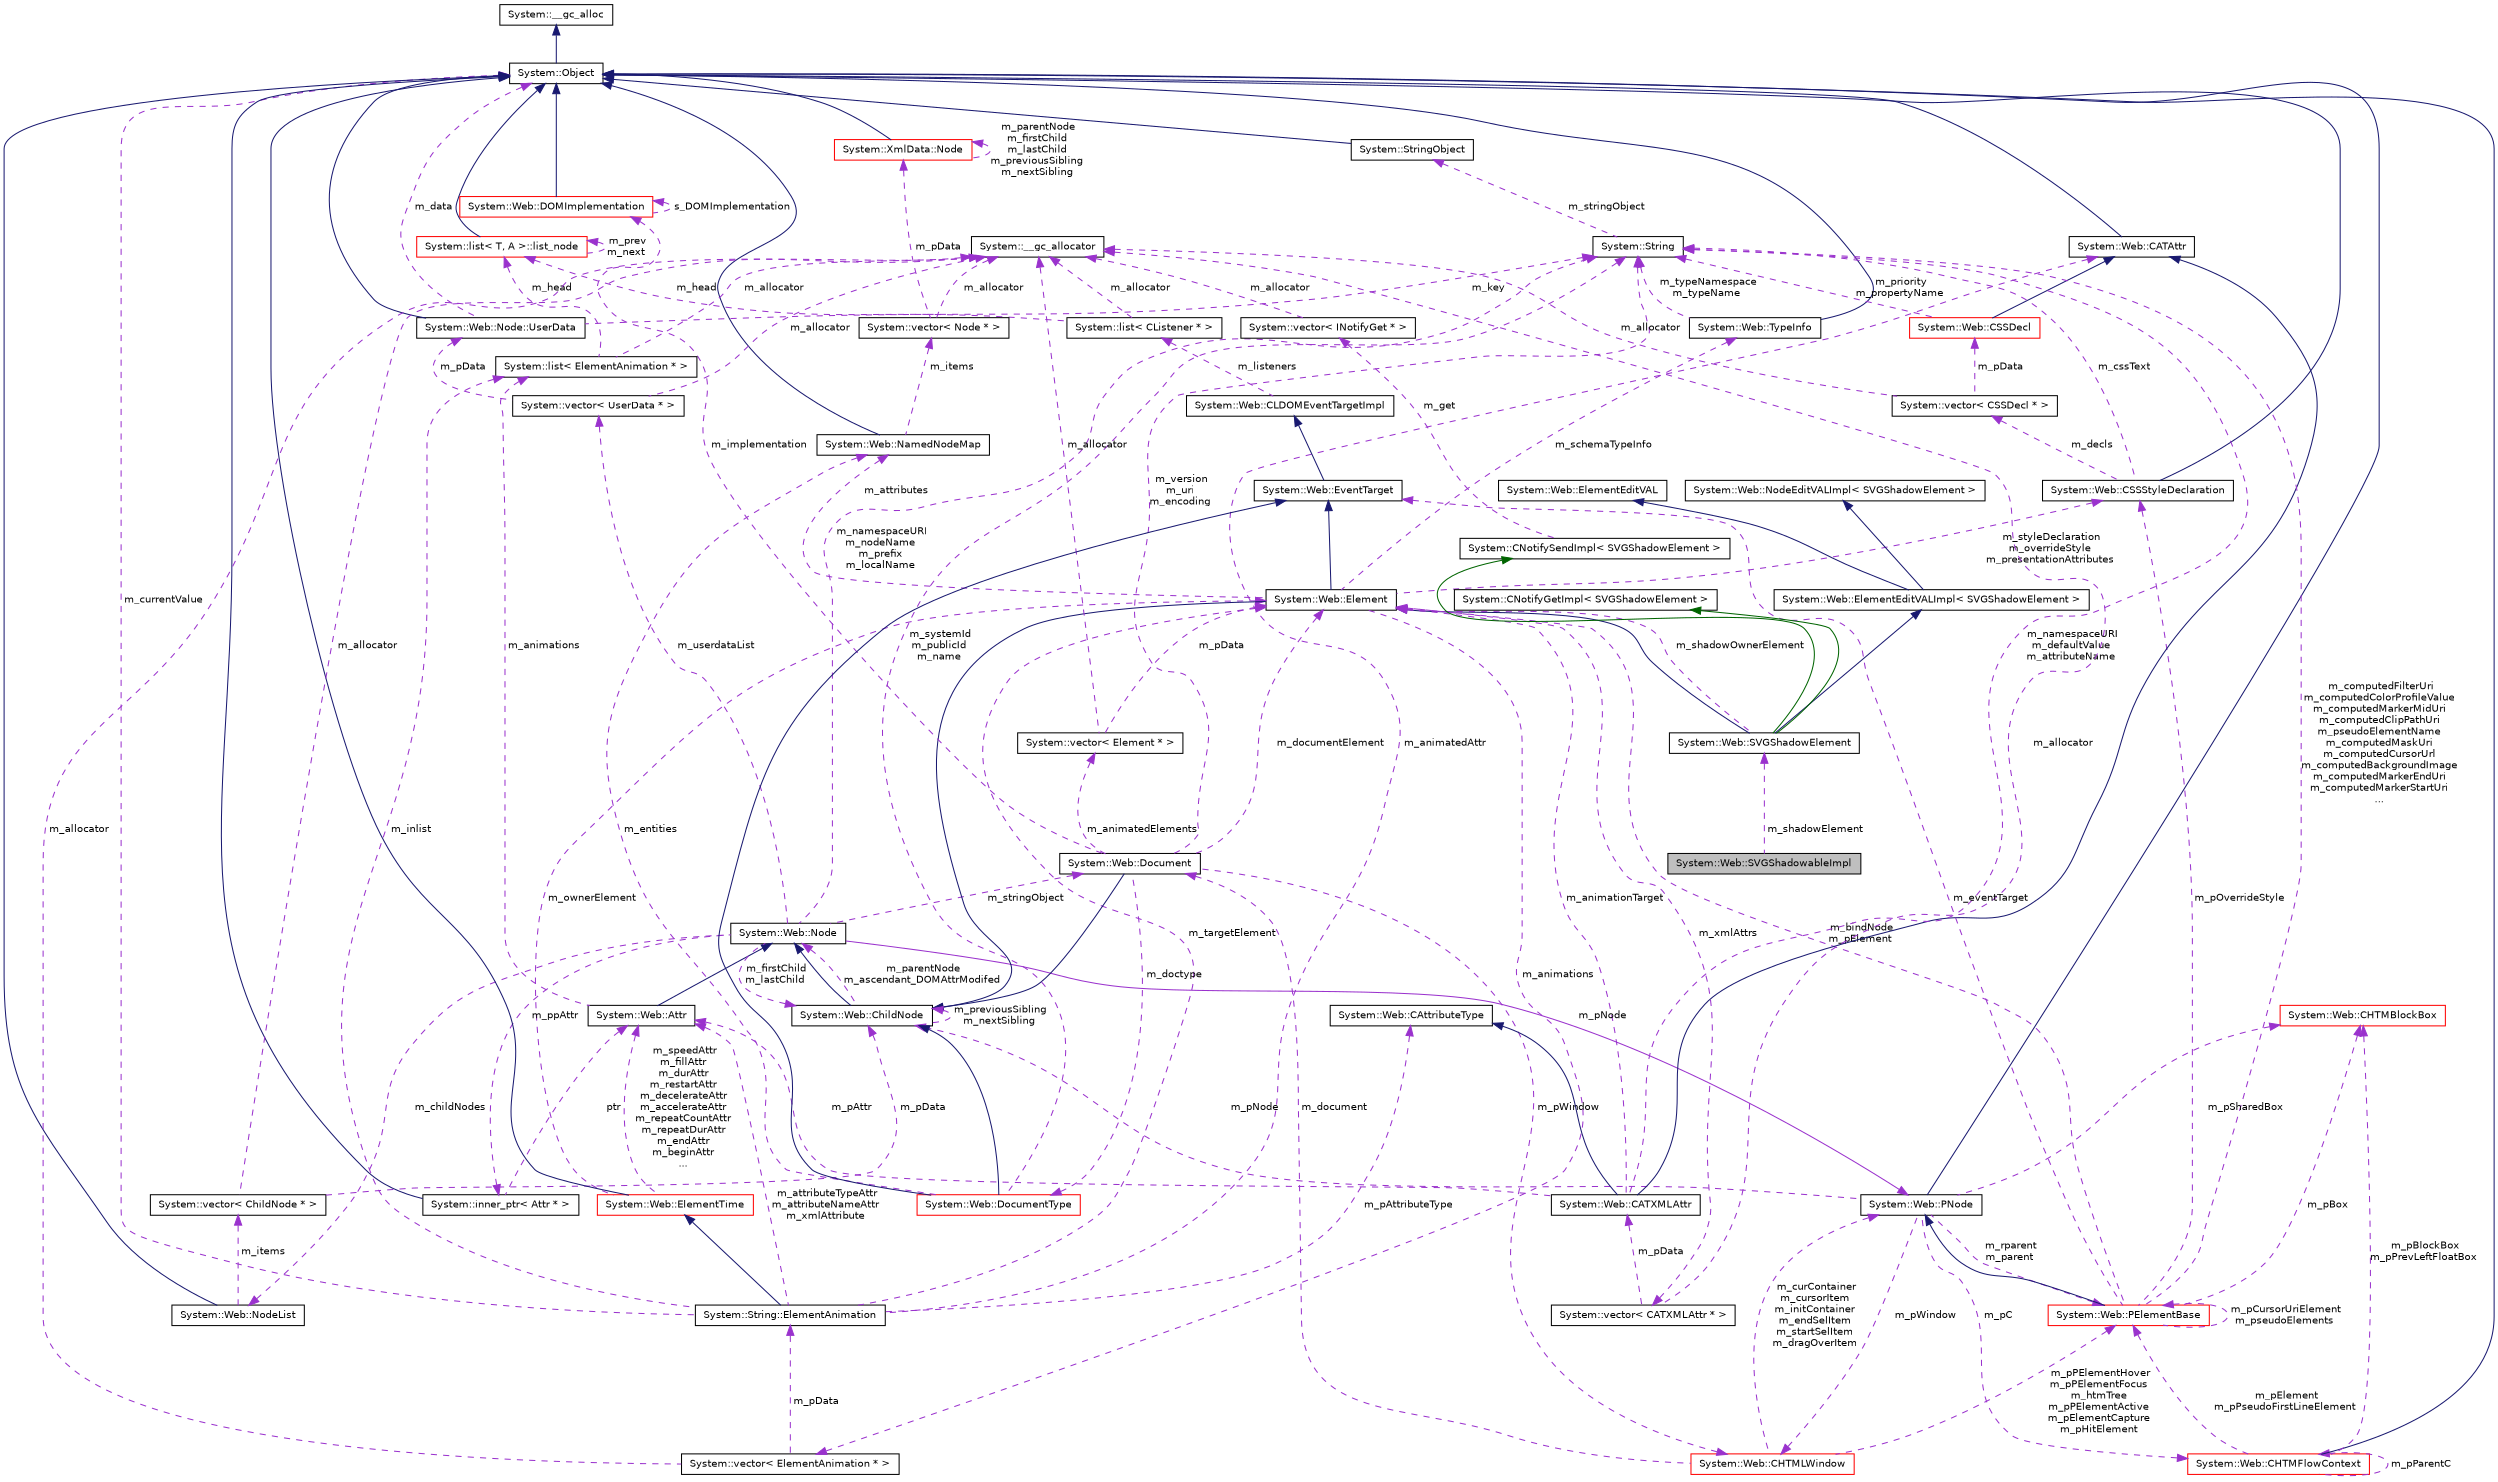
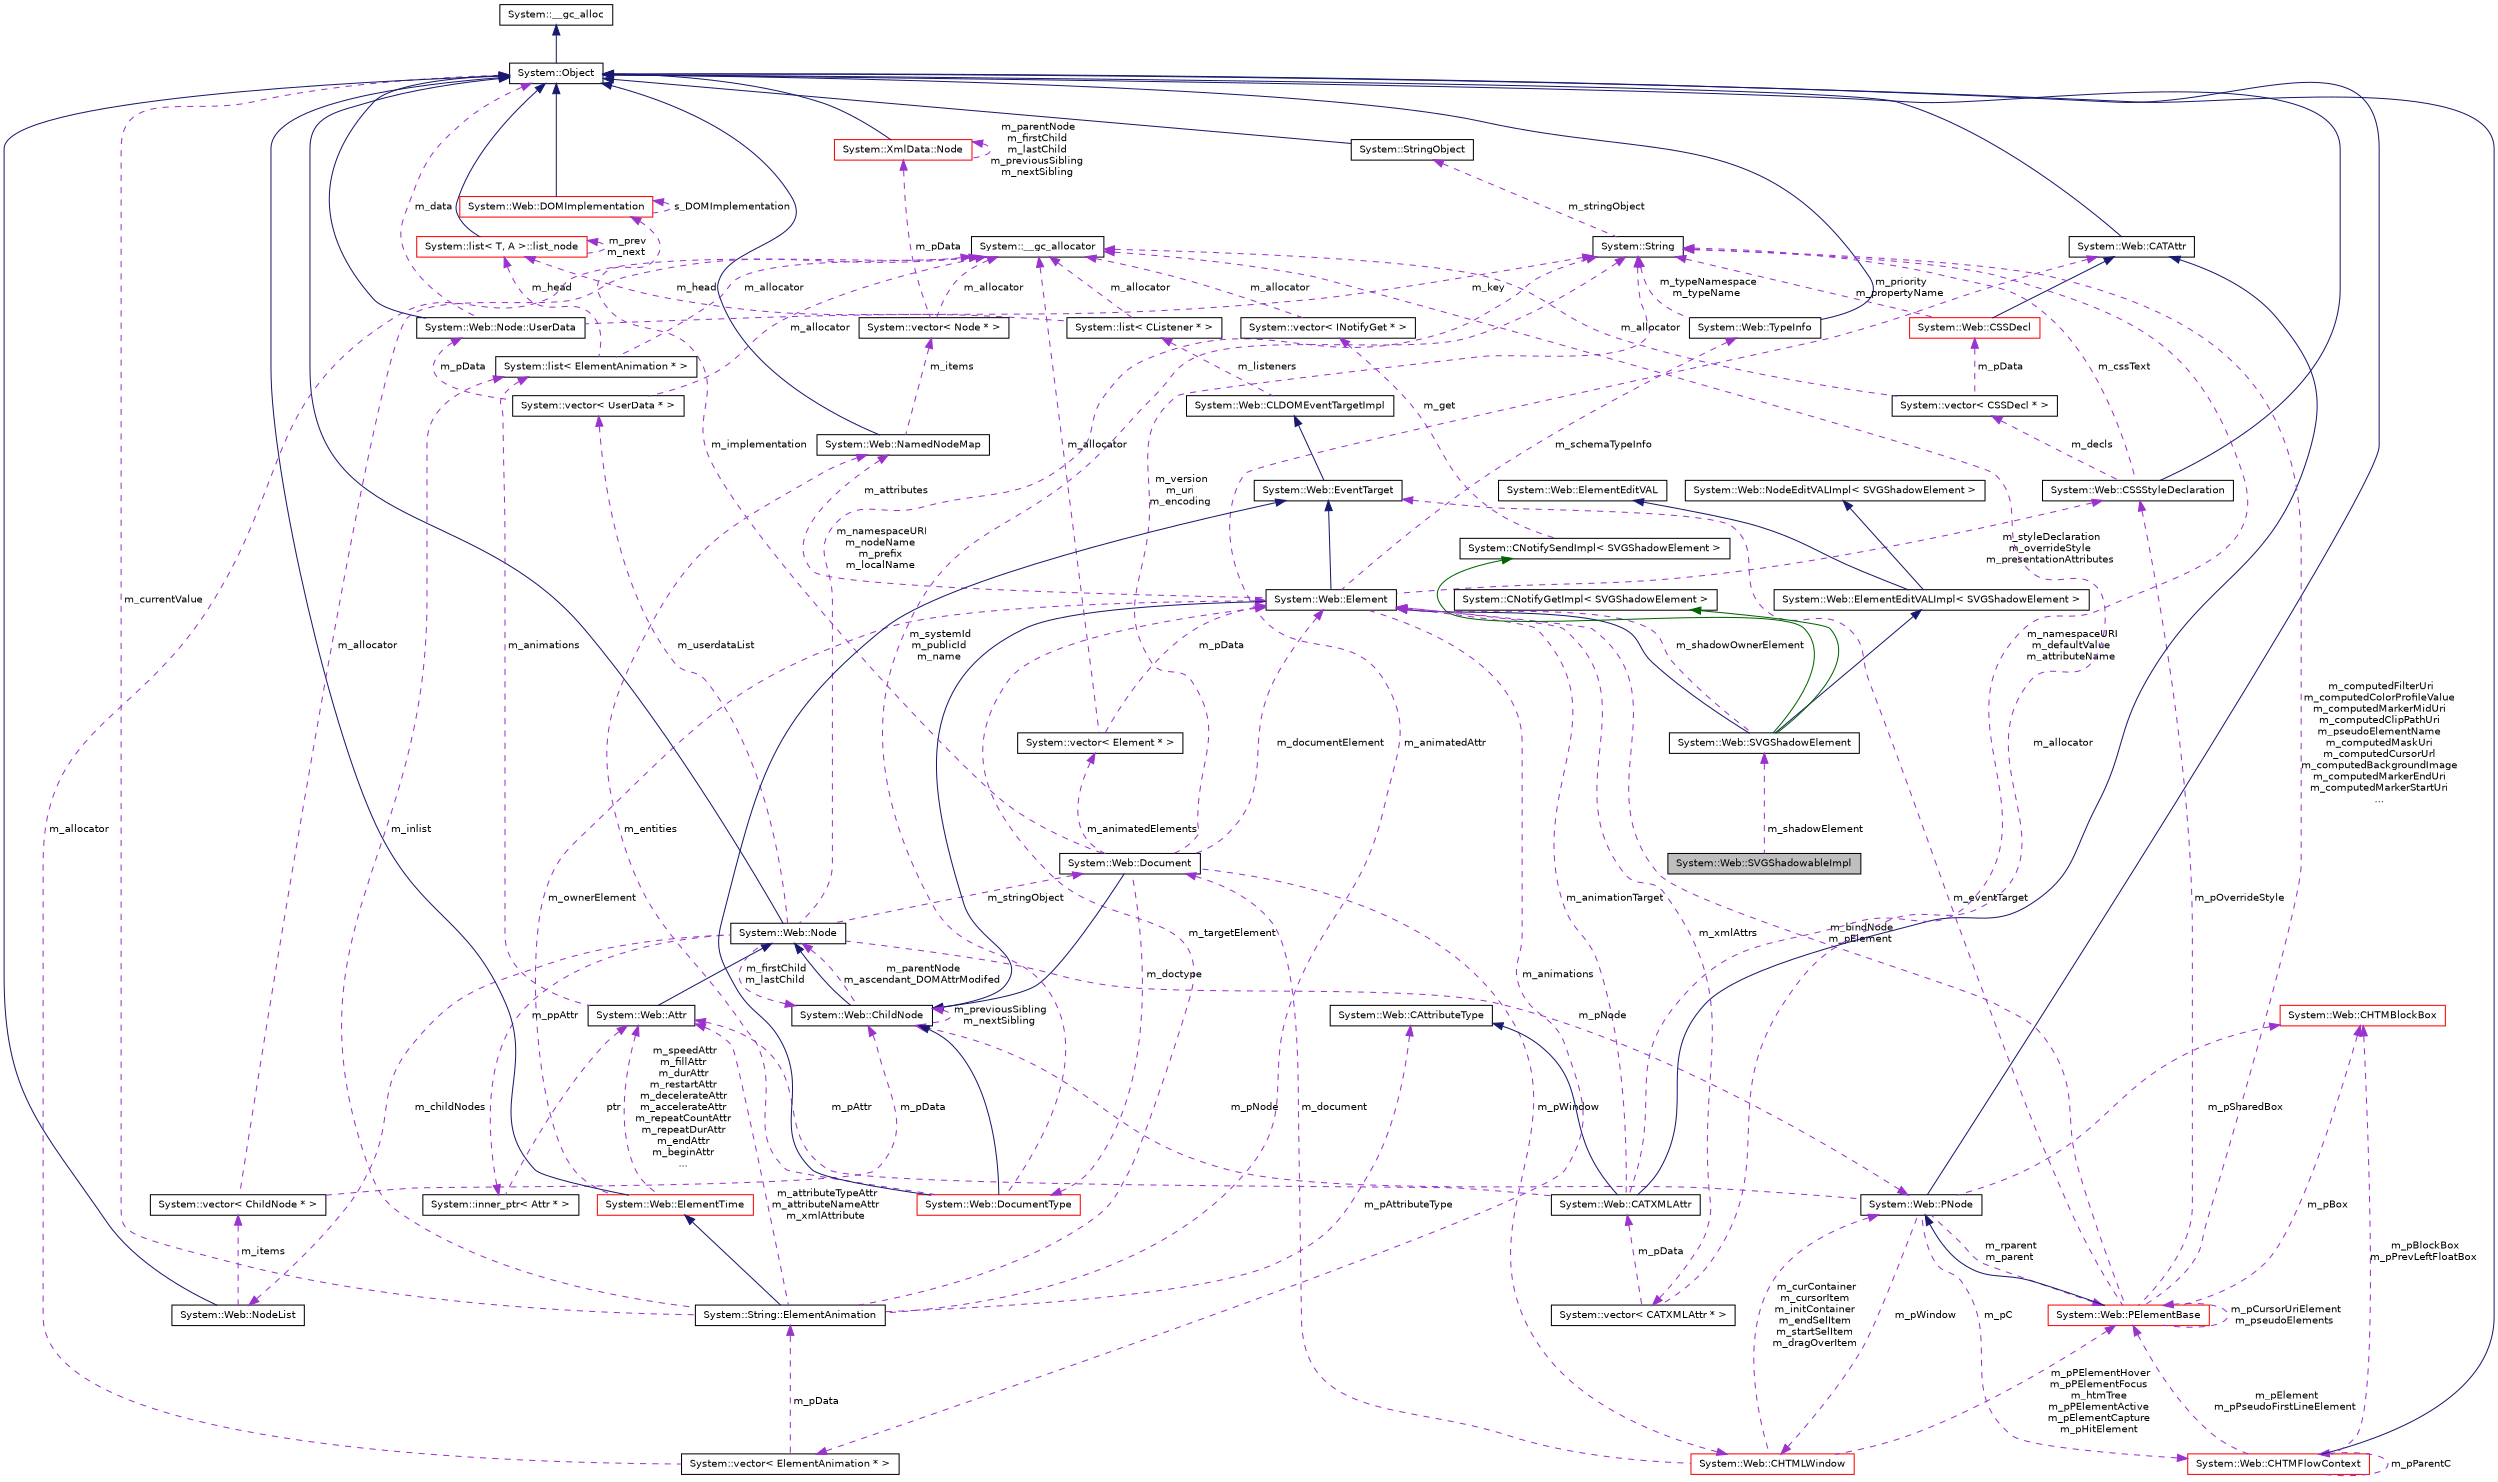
edge "System::inner_ptr< Attr * >" -> "System::Object": now "System::Web::Node" -> "System::Object"
edge "System::Web::Node" -> "System::Web::PNode": style solid -> dashed
